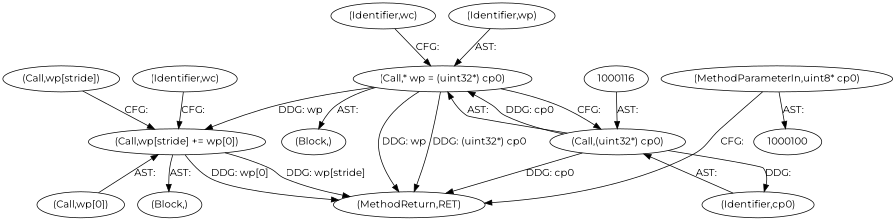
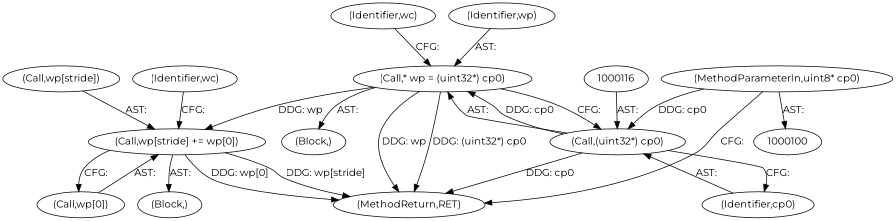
edge "(MethodParameterIn,uint8* cp0)" -> "(Call,(uint32*) cp0)": added, label "DDG: cp0"
edge "(Call,wp[stride])" -> "(Call,wp[stride] += wp[0])": label "CFG: " -> "AST: "
edge "(Call,wp[stride] += wp[0])" -> "(Call,wp[0])": added, label "CFG:"
edge "(Call,(uint32*) cp0)" -> "(Identifier,cp0)": label "DDG: " -> "CFG: "
